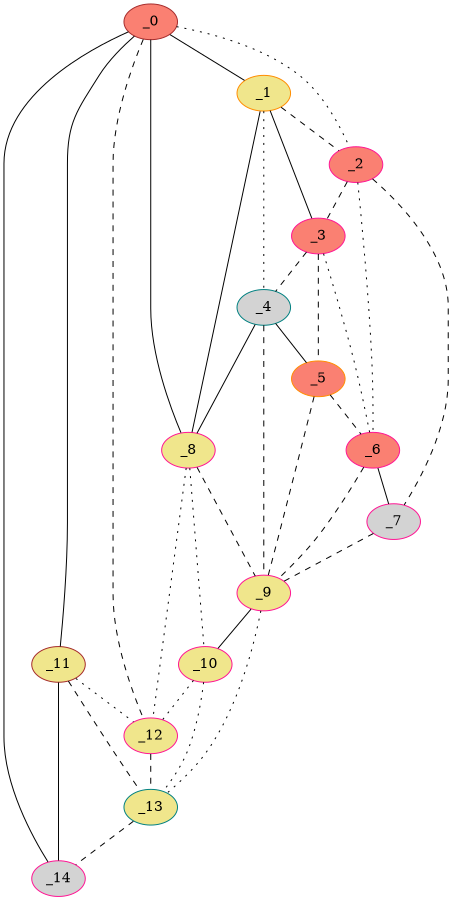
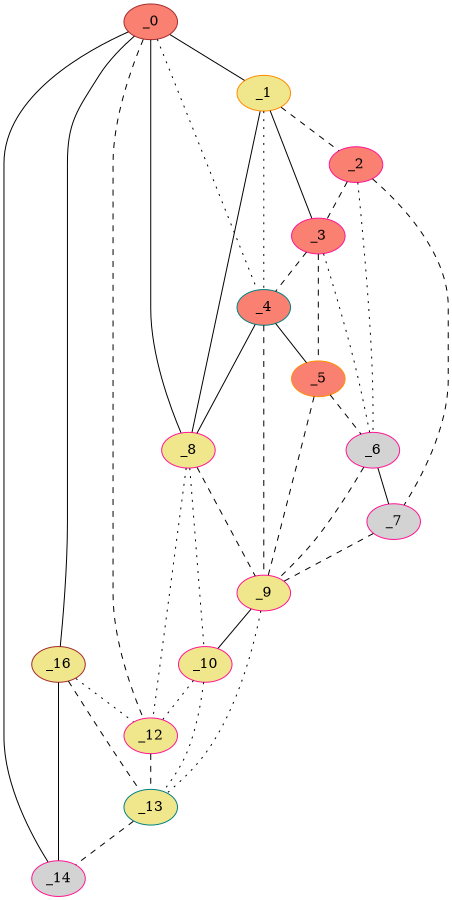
edge "_0" -- "_2": now "_0" -- "_4"
node "_4": fillcolor lightgrey -> salmon
node "_6": fillcolor salmon -> lightgrey
node "_11": label "_11" -> "_16"
